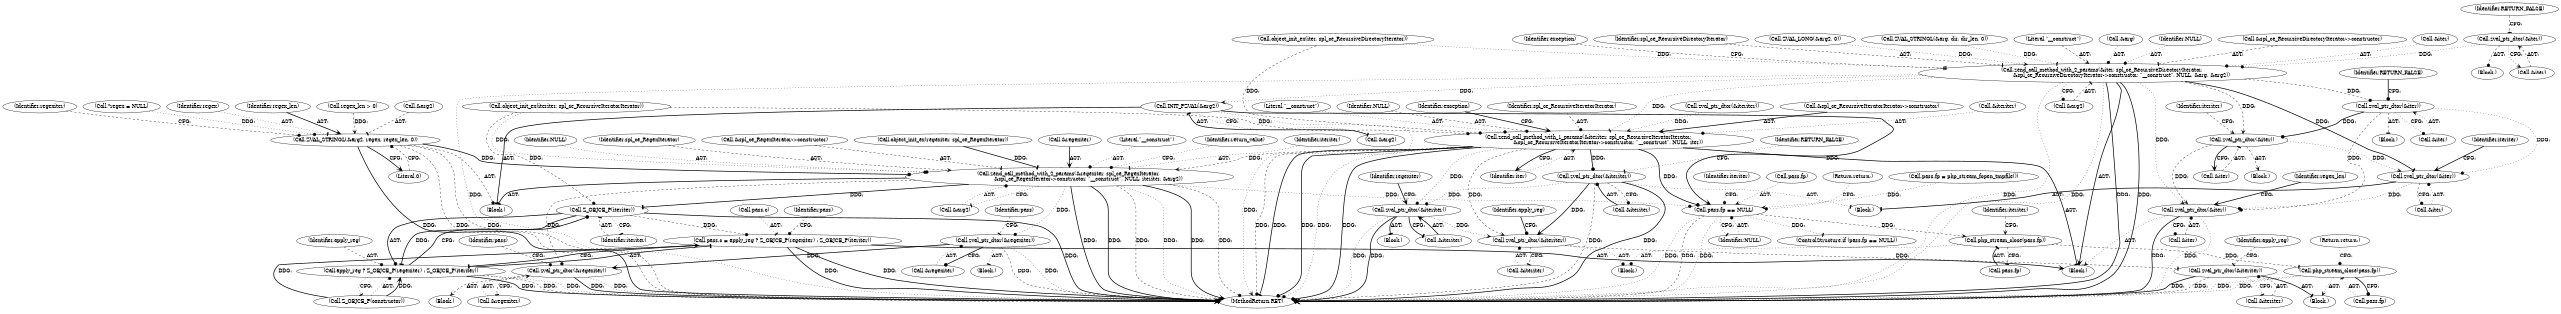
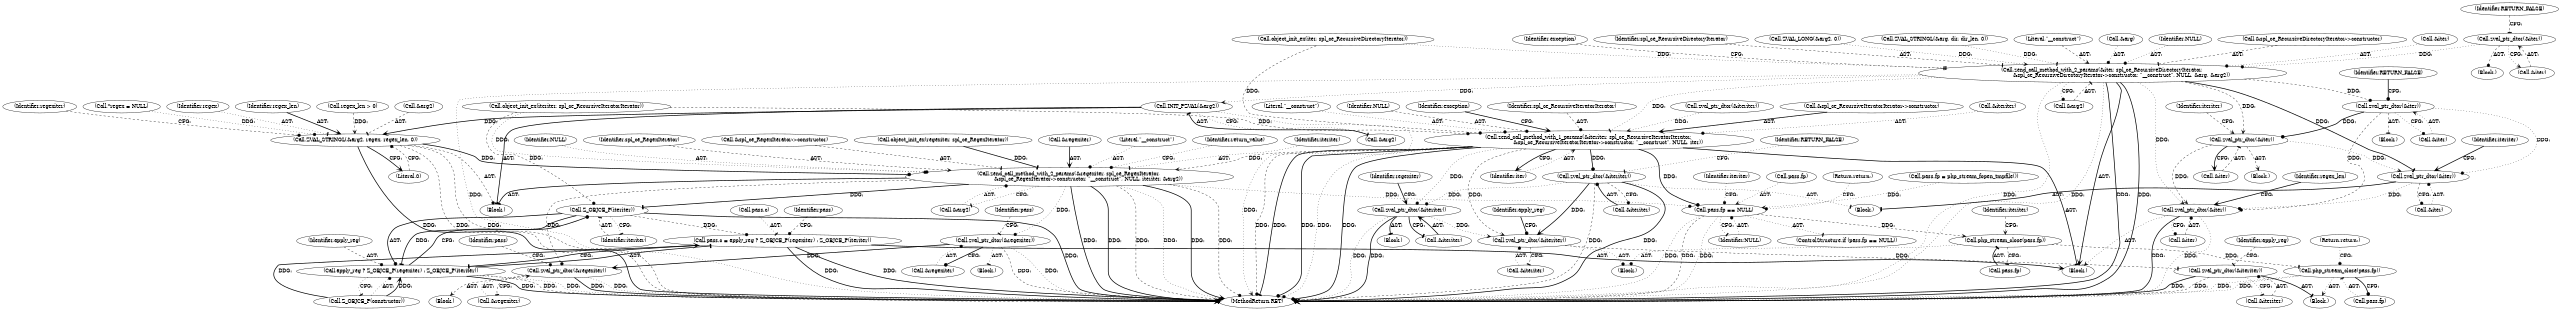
edge "(Call,INIT_PZVAL(&arg2))" -> "(Call,pass.fp == NULL)": now "(Call,INIT_PZVAL(&arg2))" -> "(Call,ZVAL_STRINGL(&arg2, regex, regex_len, 0))"
edge "(Call,pass.fp == NULL)" -> "(ControlStructure,if (pass.fp == NULL))": label "DDG: " -> "AST: "
